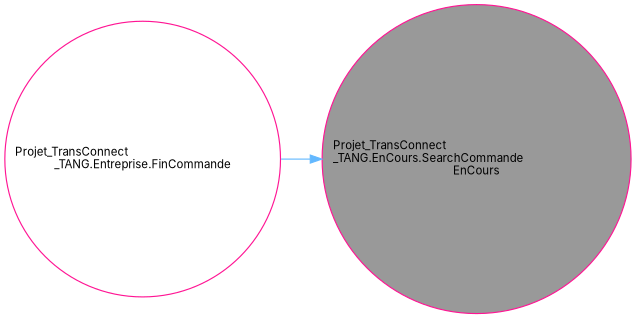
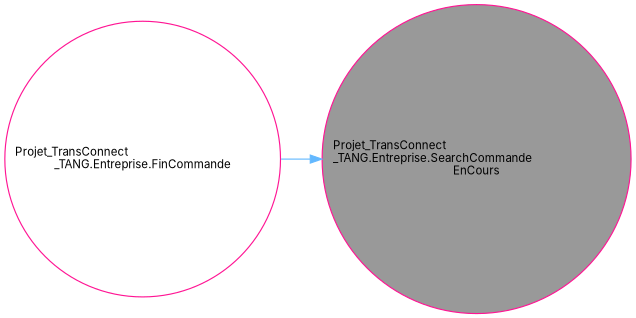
node "Projet_TransConnect _TANG.EnCours.SearchCommande EnCours": label "Projet_TransConnect _TANG.EnCours.SearchCommande EnCours" -> "Projet_TransConnect _TANG.Entreprise.SearchCommande EnCours"
